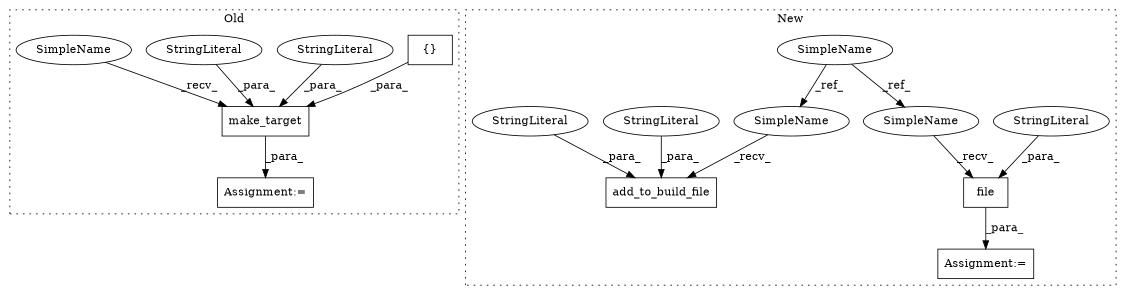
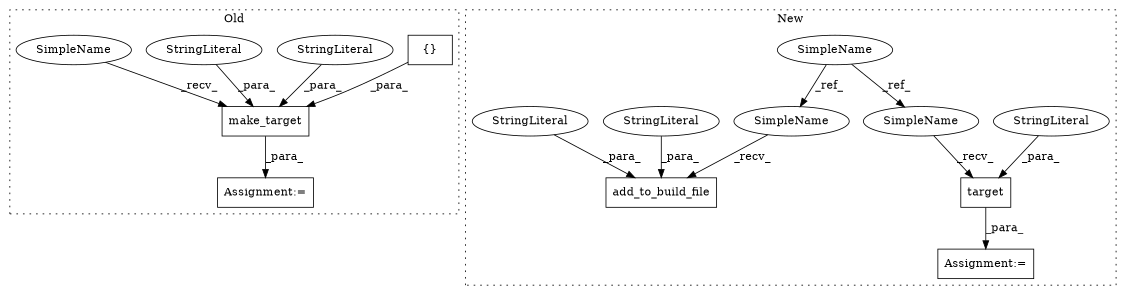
node "file": label "file" -> "target"
